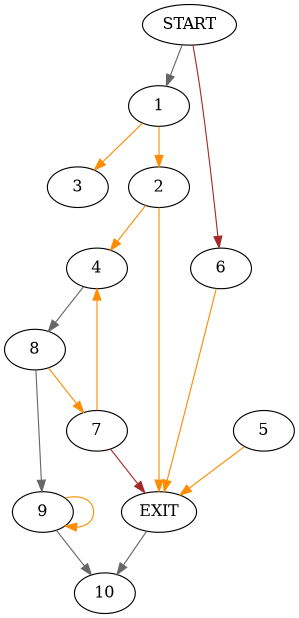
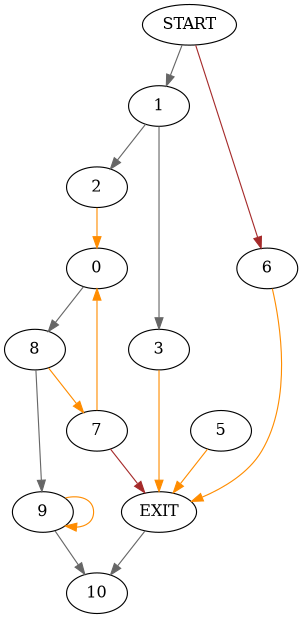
edge "1" -> "2": color darkorange -> gray40
edge "1" -> "3": color darkorange -> gray40
node "4": label "4" -> "0"
edge "2" -> "EXIT": now "3" -> "EXIT"
